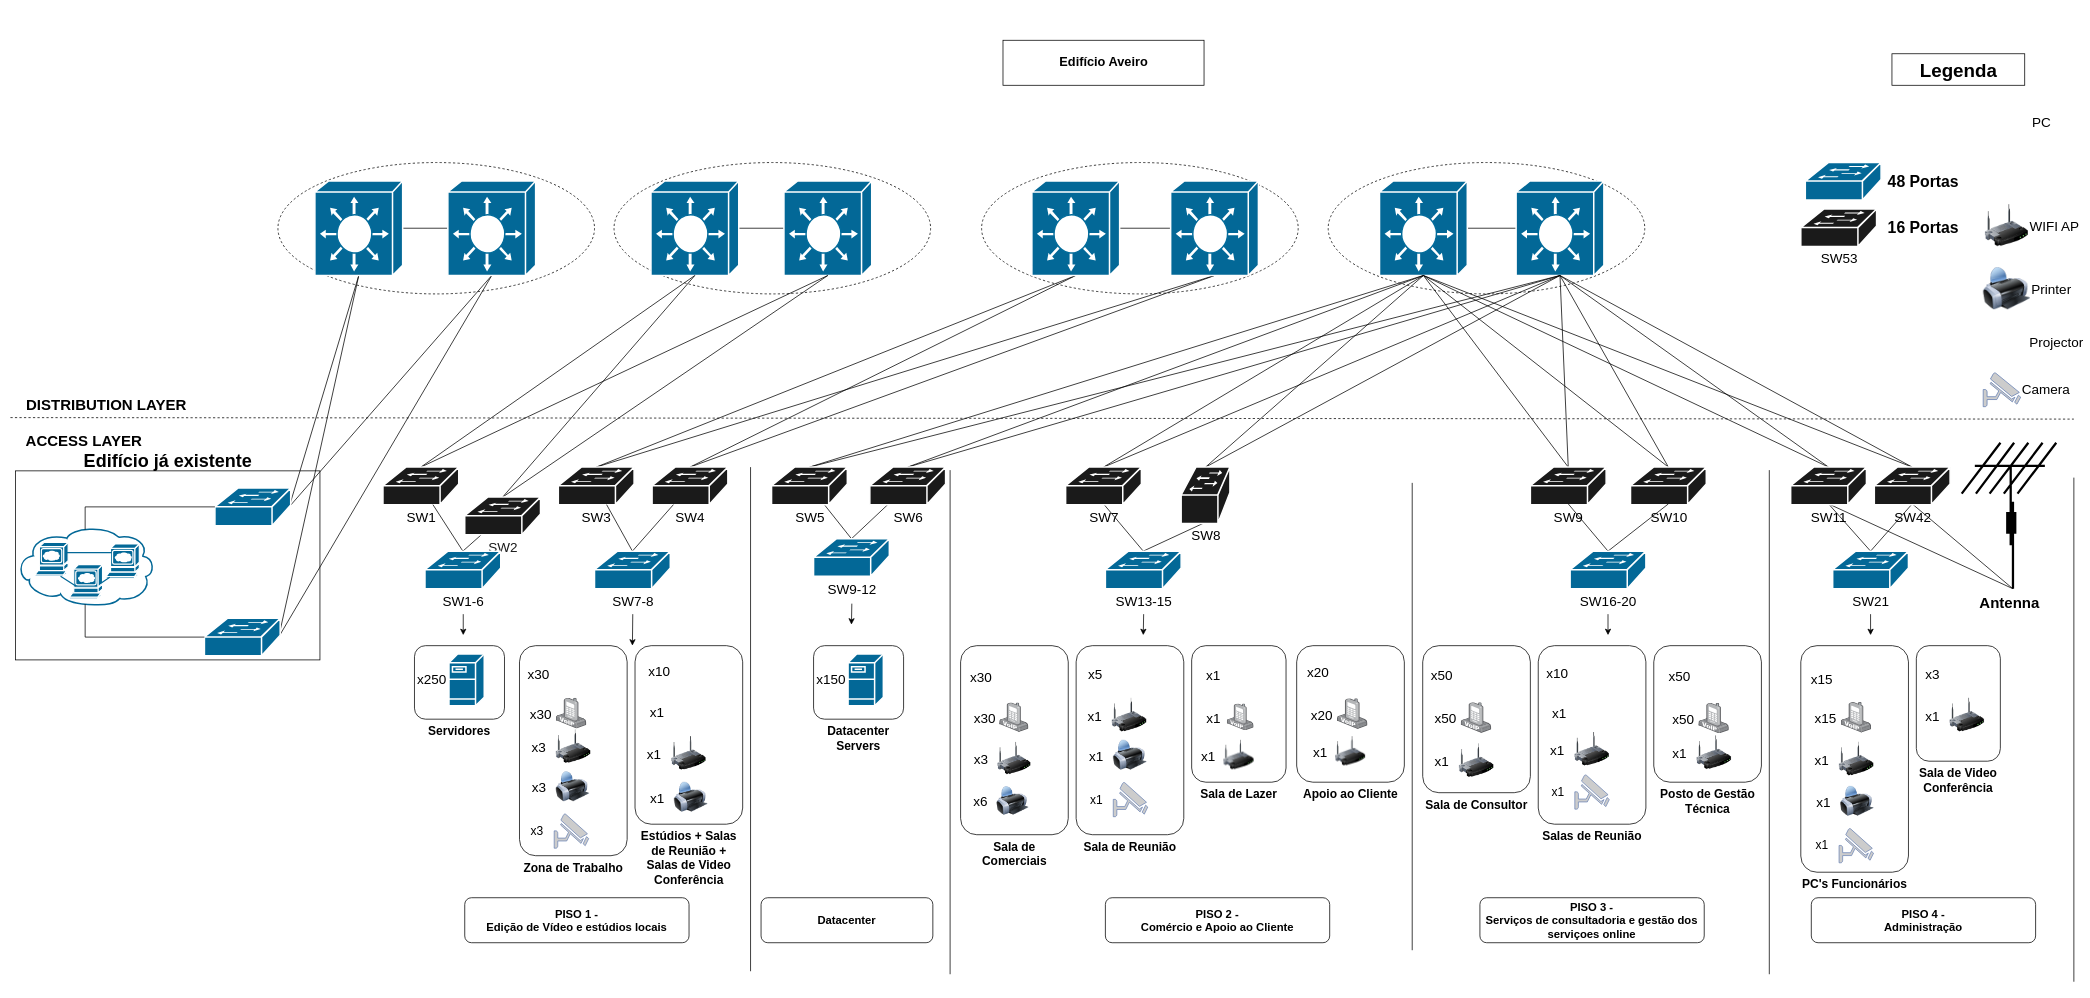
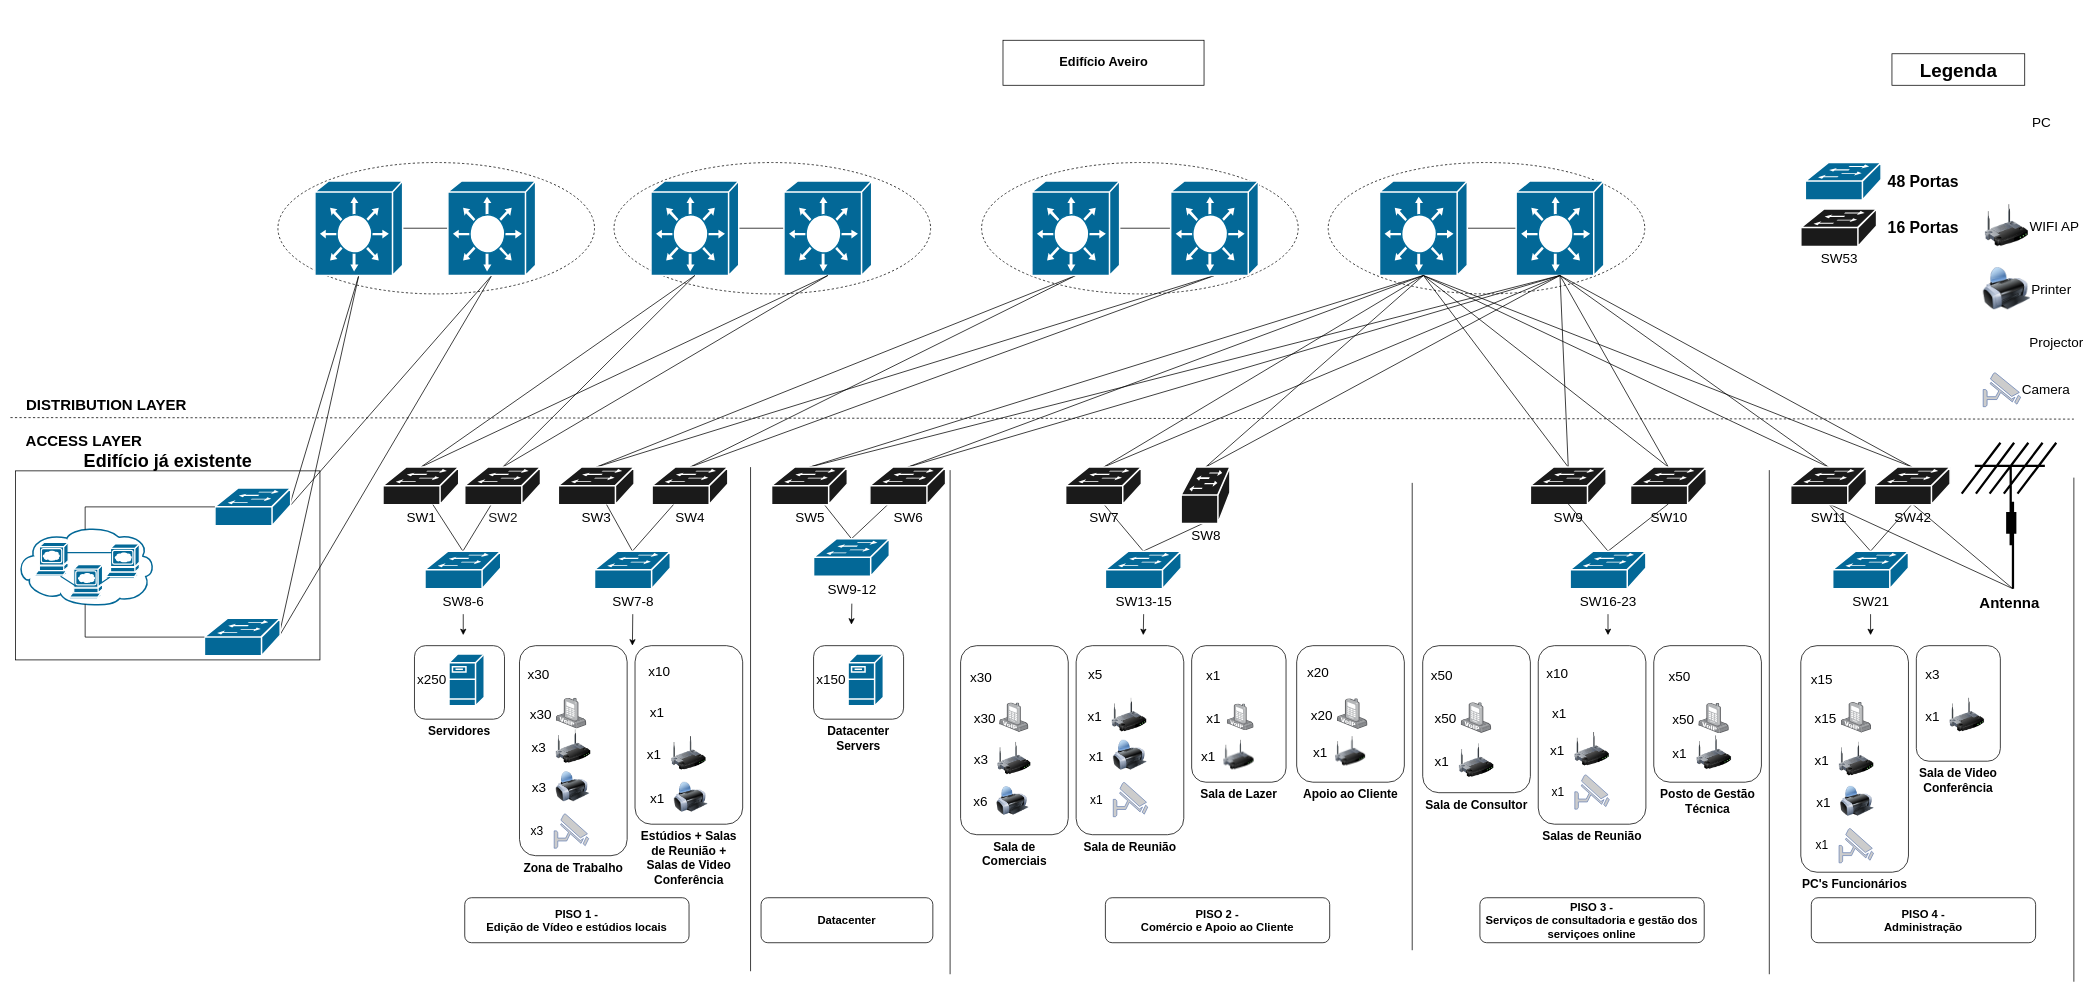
node "SW2": moved (503, 516) -> (503, 486)
node "SW1-6": label "SW1-6" -> "SW8-6"
node "SW16-20": label "SW16-20" -> "SW16-23"
